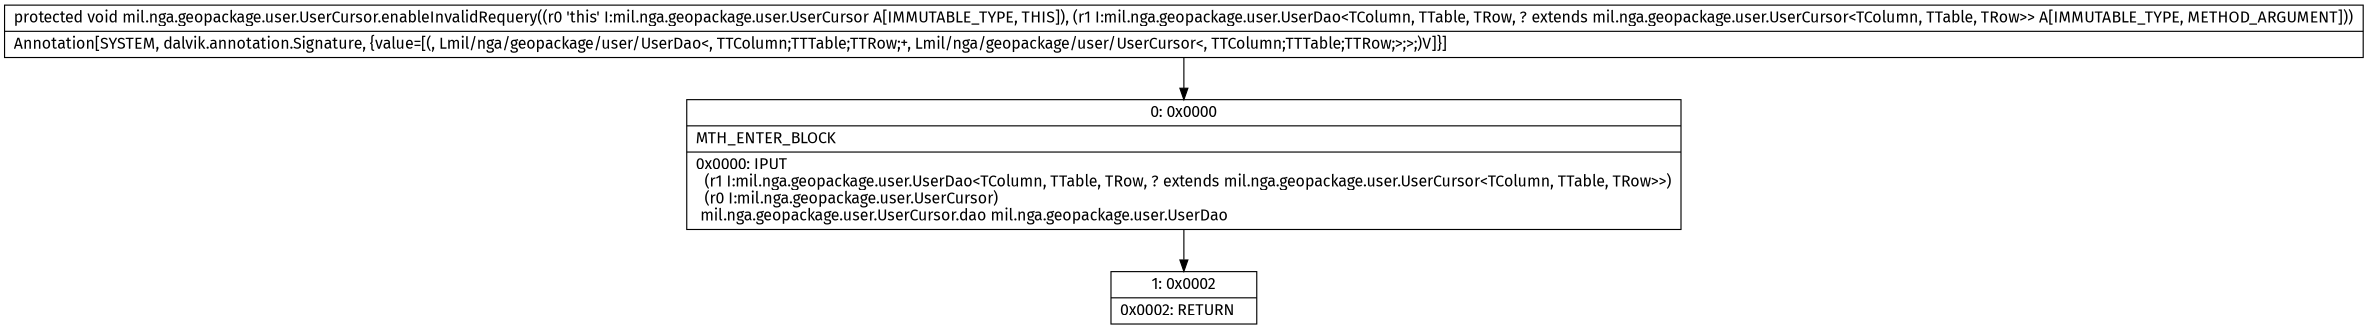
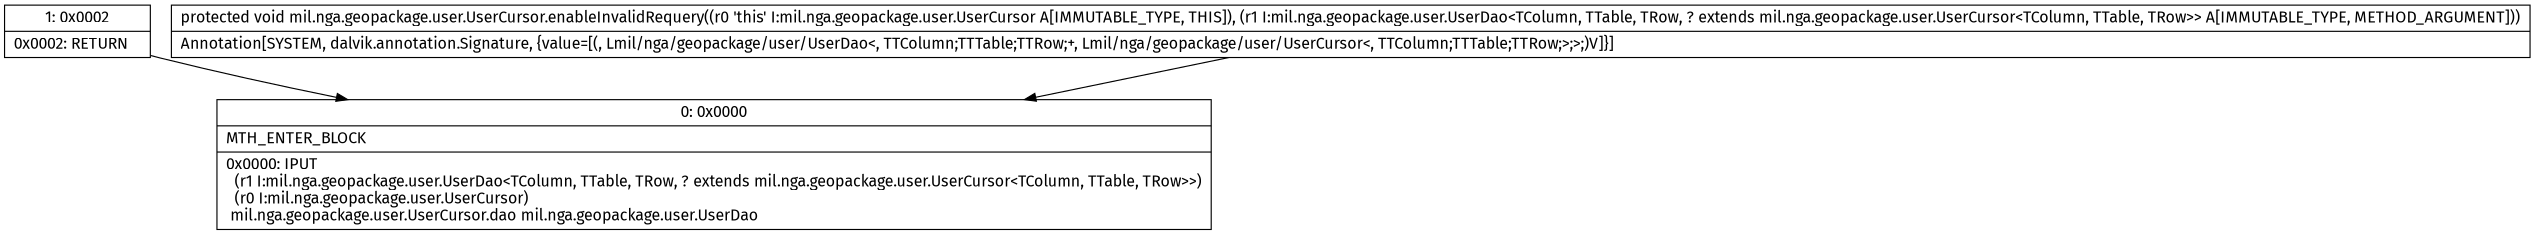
edge "0: 0x0000" -> "1: 0x0002": reversed
